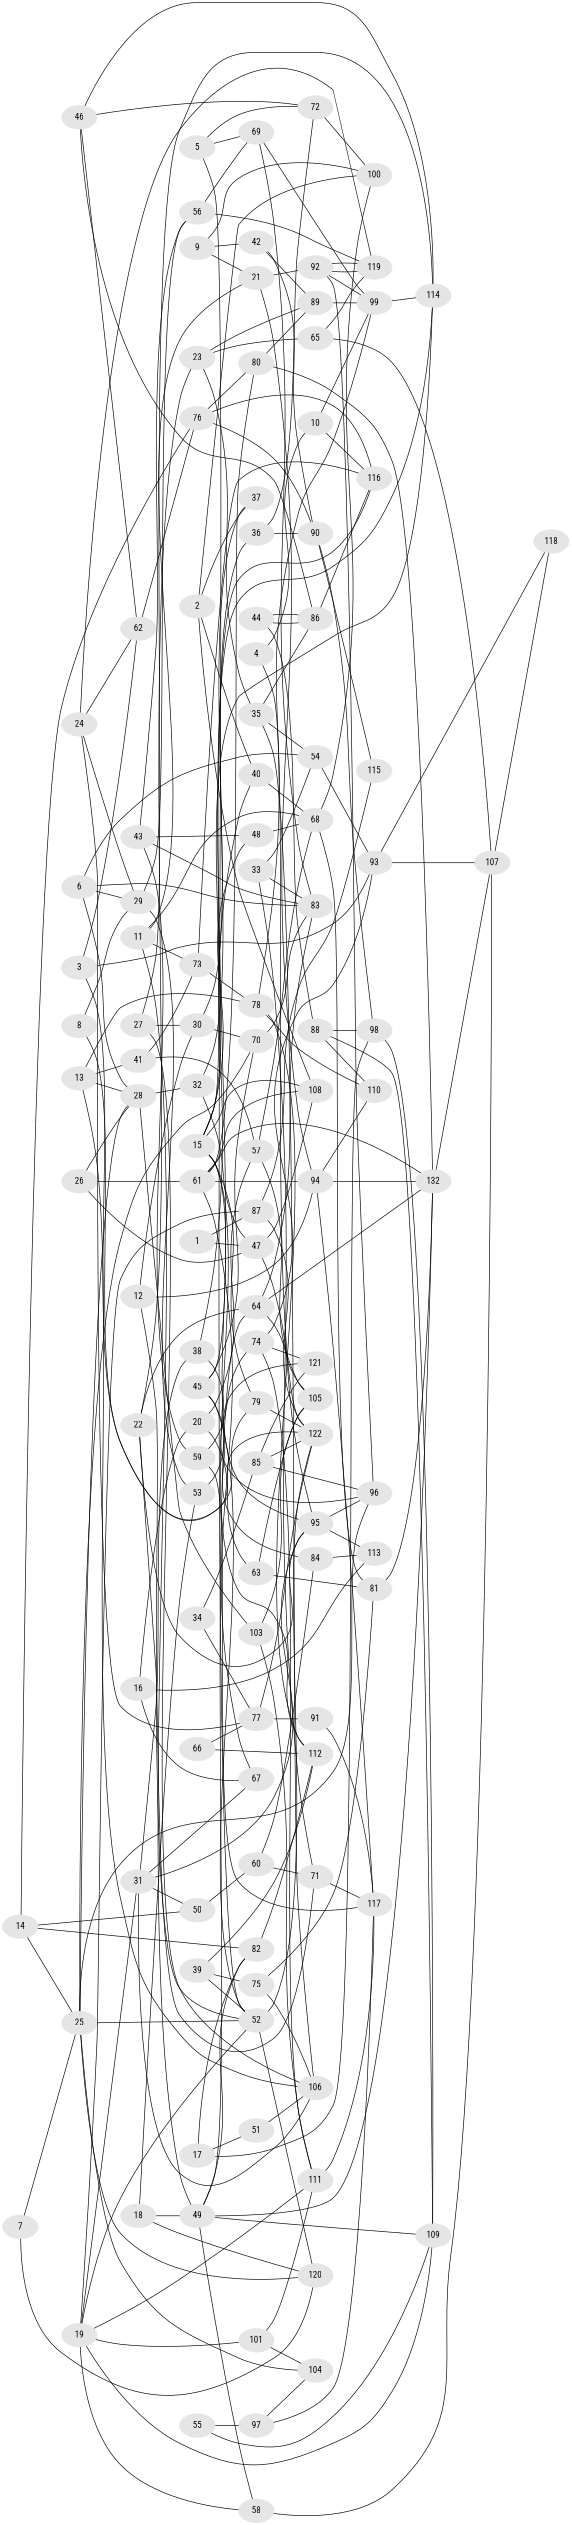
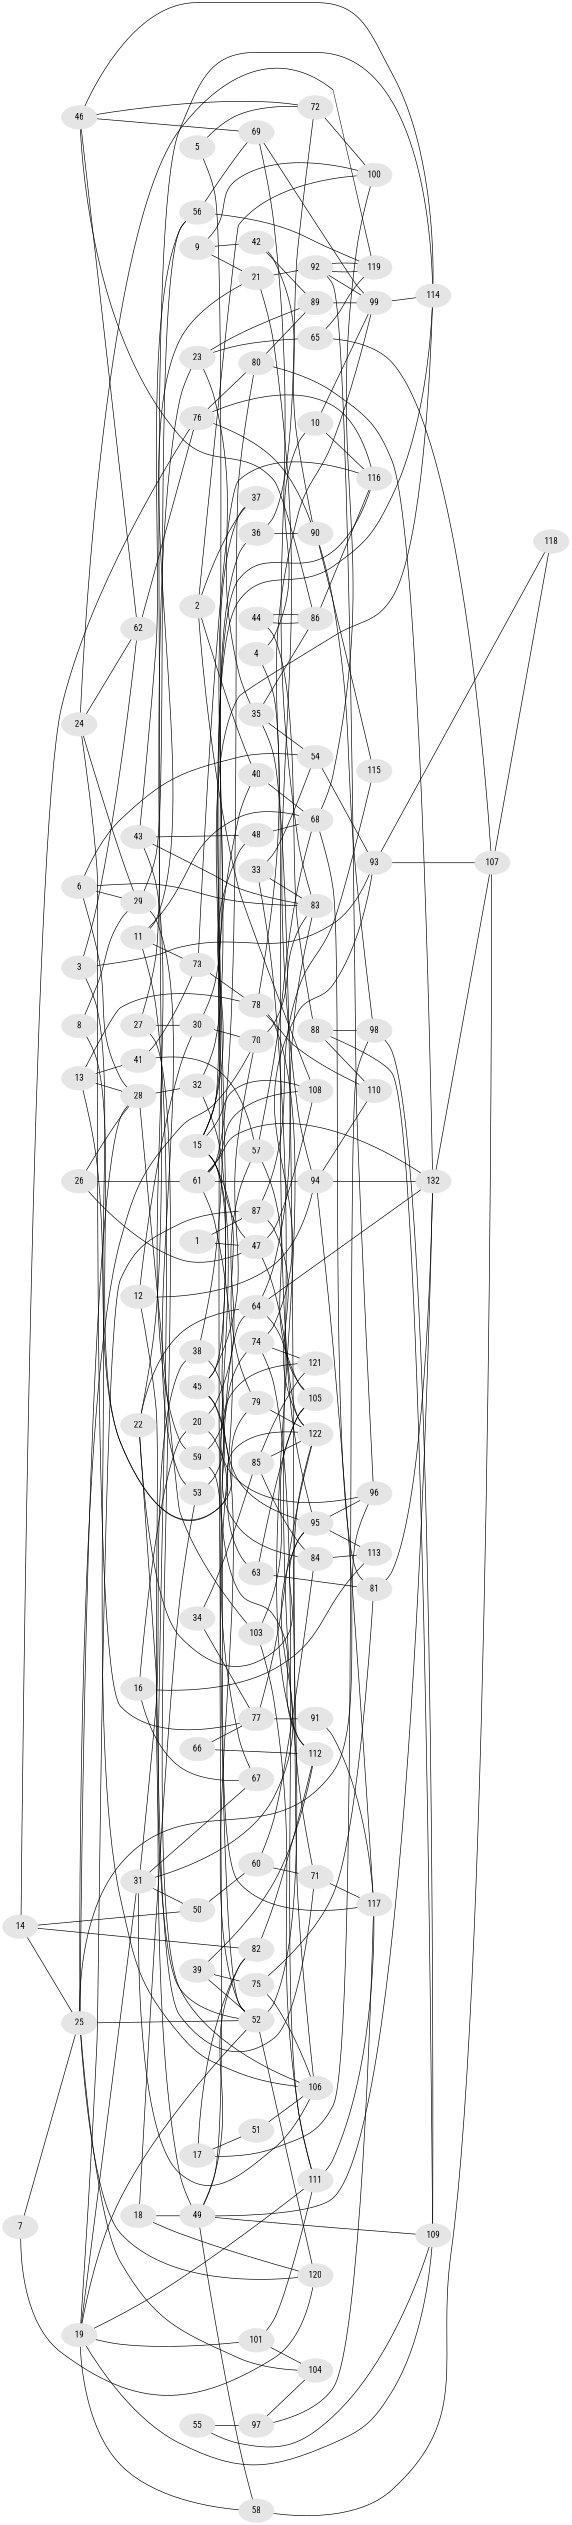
edge "69" -- "5": now "69" -- "46"
edge "85" -- "96": now "85" -- "84"
